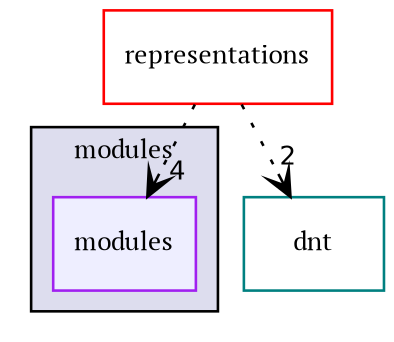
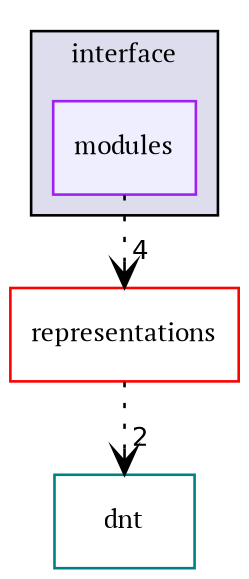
edge "representations" -> "modules": reversed
cluster "modules": label "modules" -> "interface"
